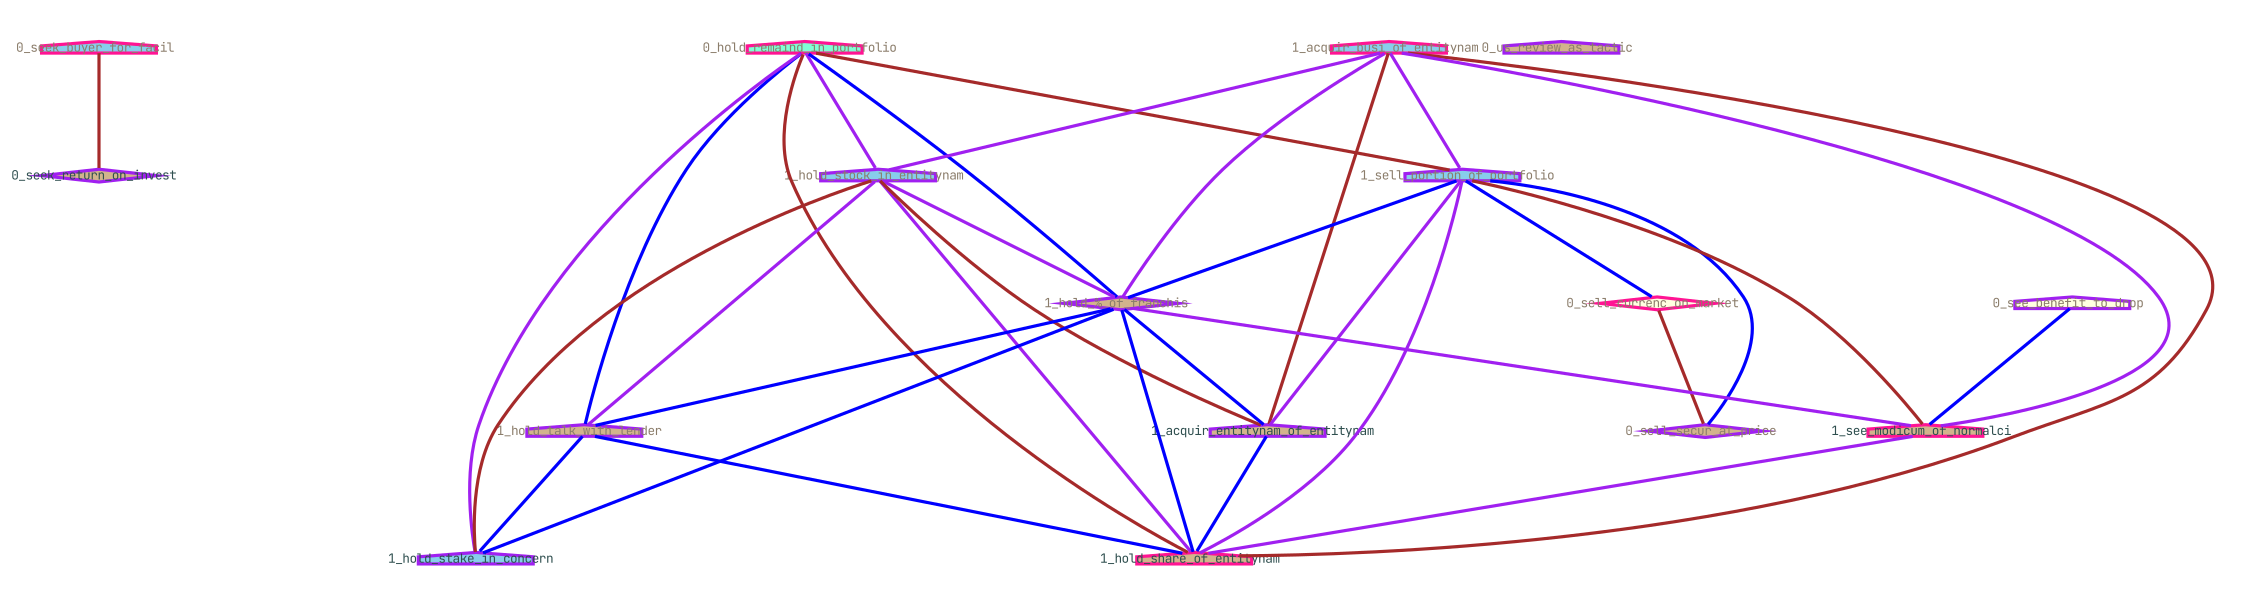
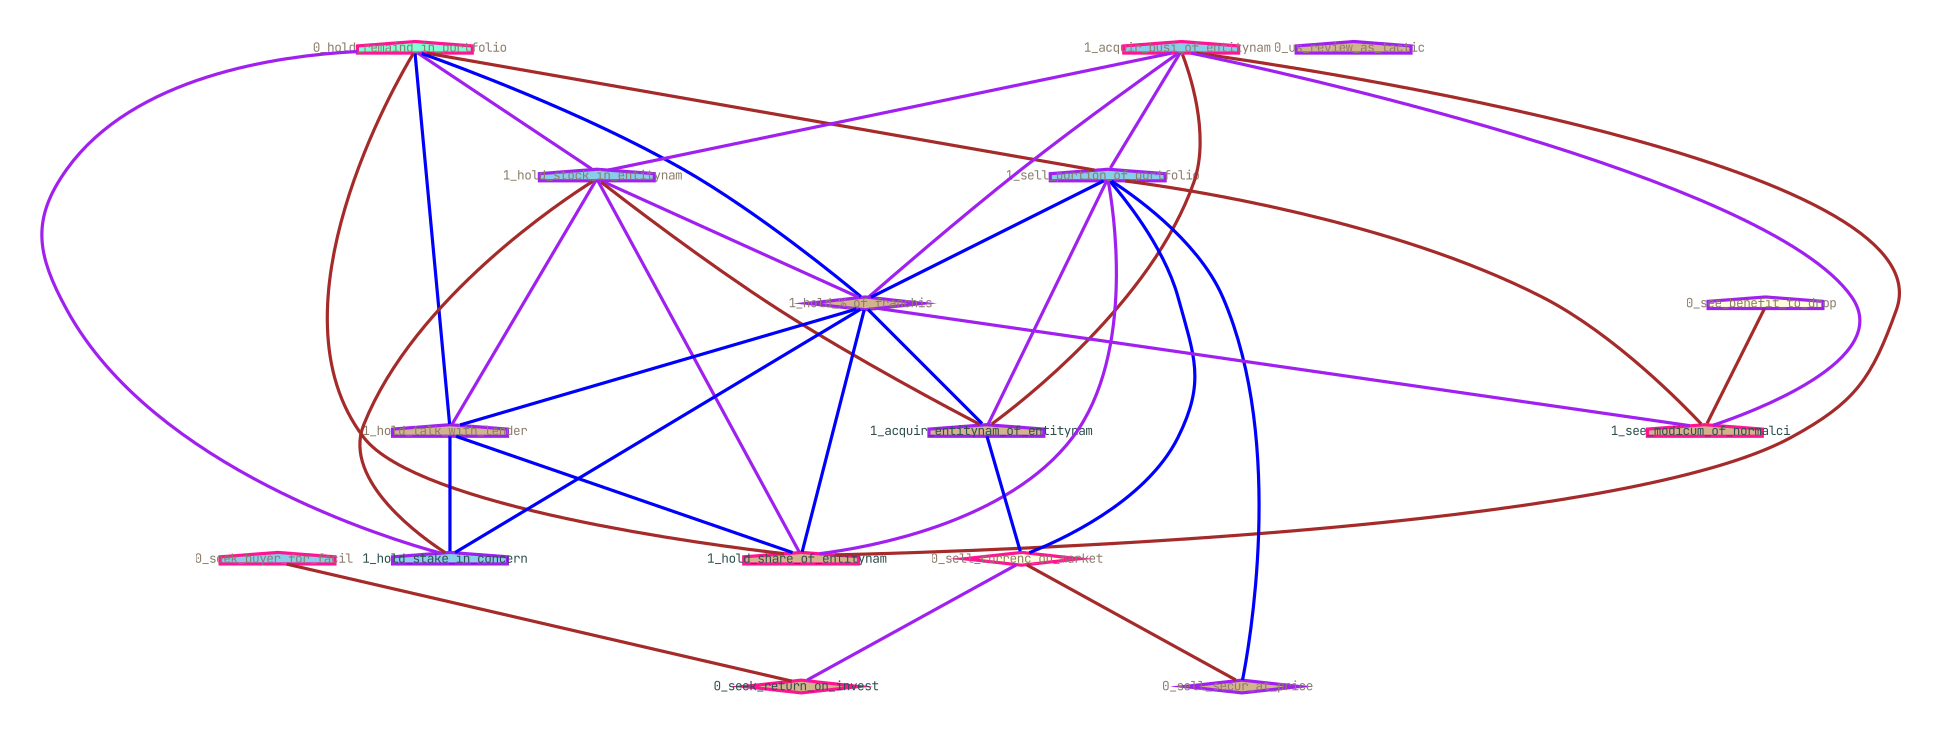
node "0_seek_return_on_invest": color purple -> deeppink
edge "0_see_benefit_to_drop" -- "1_see_modicum_of_normalci": color blue -> brown
edge "1_acquir_entitynam_of_entitynam" -- "1_hold_share_of_entitynam": now "1_acquir_entitynam_of_entitynam" -- "0_sell_currenc_on_market"
edge "1_see_modicum_of_normalci" -- "1_hold_share_of_entitynam": removed
edge "0_sell_currenc_on_market" -- "0_seek_return_on_invest": added
